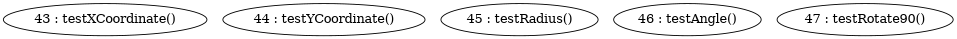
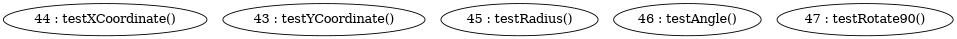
node "43 : testXCoordinate()": label "43 : testXCoordinate()" -> "44 : testXCoordinate()"
node "44 : testYCoordinate()": label "44 : testYCoordinate()" -> "43 : testYCoordinate()"
